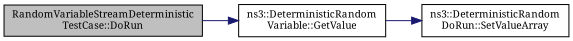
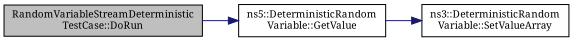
node "ns3::DeterministicRandom Variable::GetValue": label "ns3::DeterministicRandom Variable::GetValue" -> "ns5::DeterministicRandom Variable::GetValue"
node "ns3::DeterministicRandom DoRun::SetValueArray": label "ns3::DeterministicRandom DoRun::SetValueArray" -> "ns3::DeterministicRandom Variable::SetValueArray"
